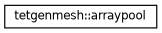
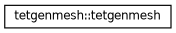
node "tetgenmesh::arraypool": label "tetgenmesh::arraypool" -> "tetgenmesh::tetgenmesh"
